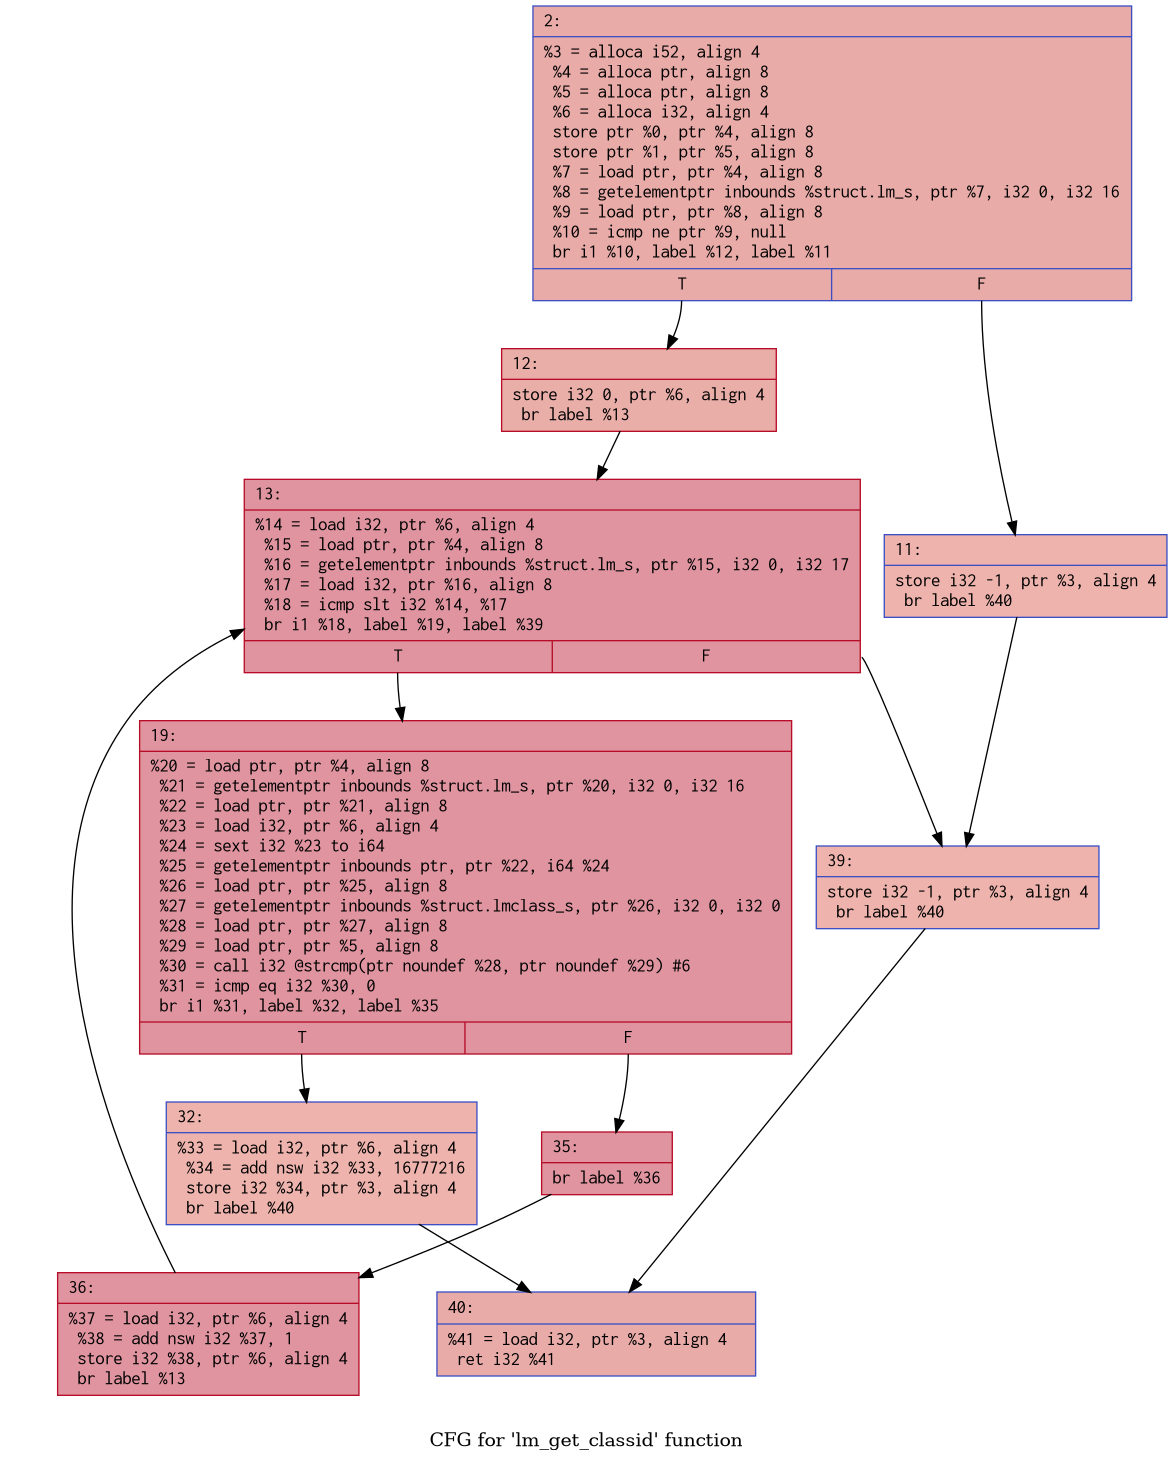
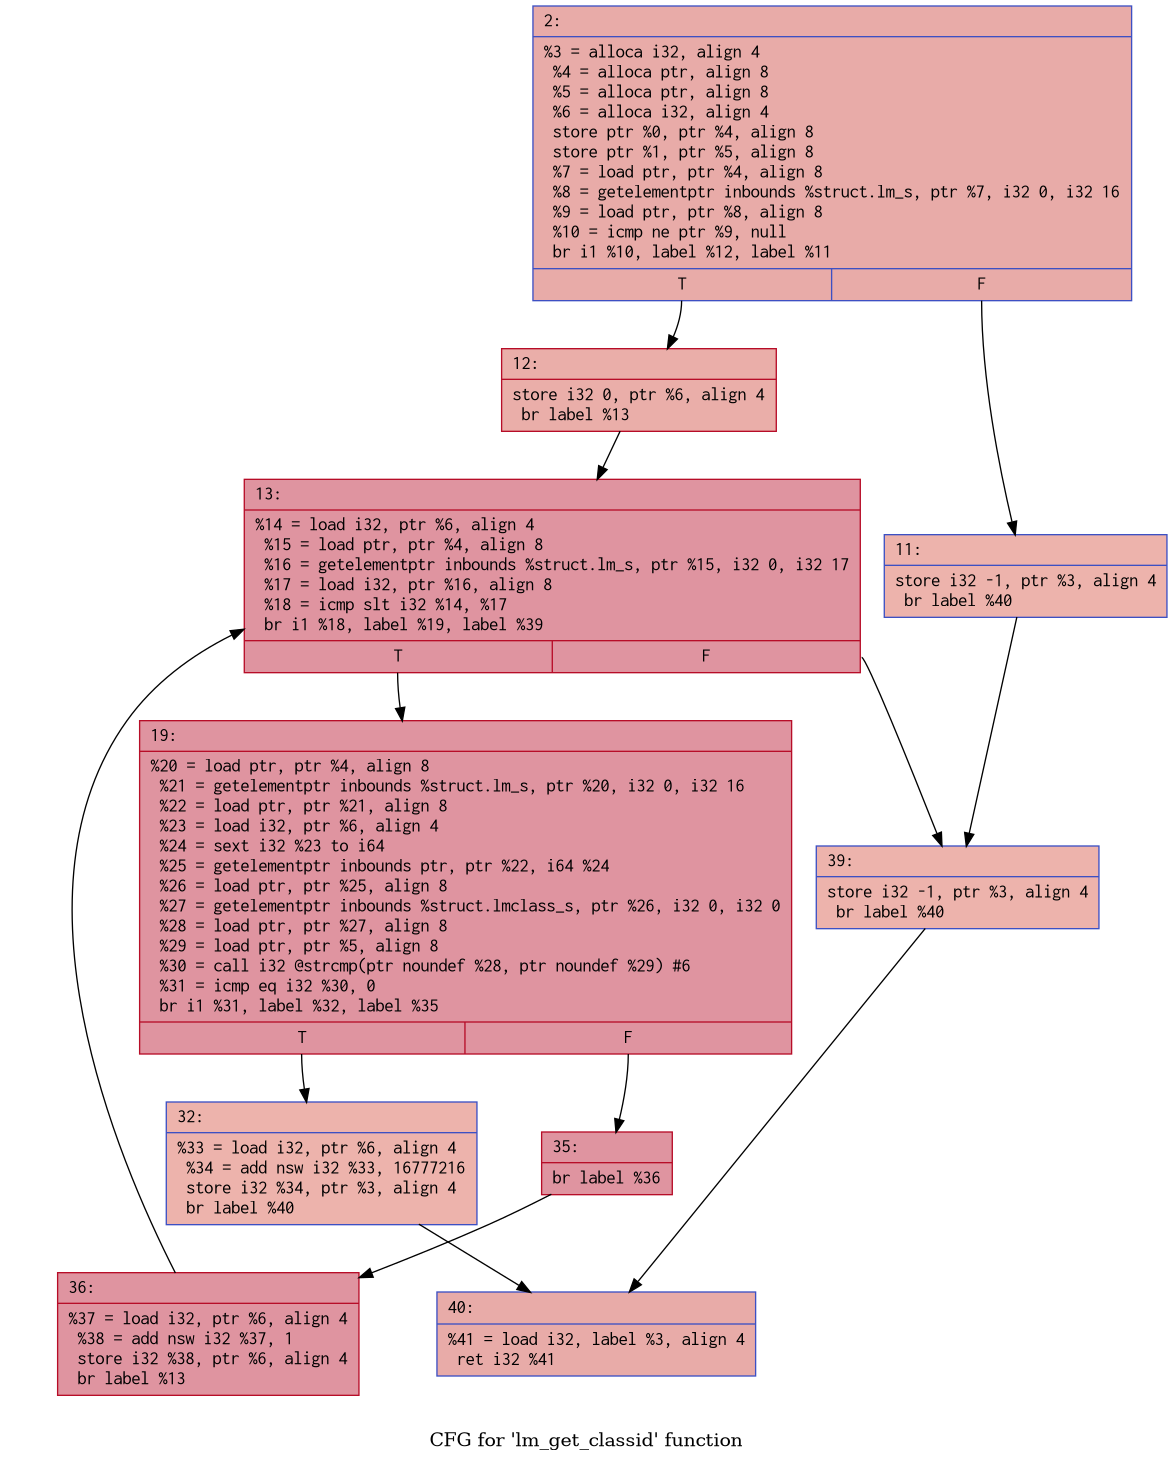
node "2:": text "%3 = alloca i52, align 4" -> "%3 = alloca i32, align 4"
node "40:": text "%41 = load i32, ptr %3, align 4" -> "%41 = load i32, label %3, align 4"
